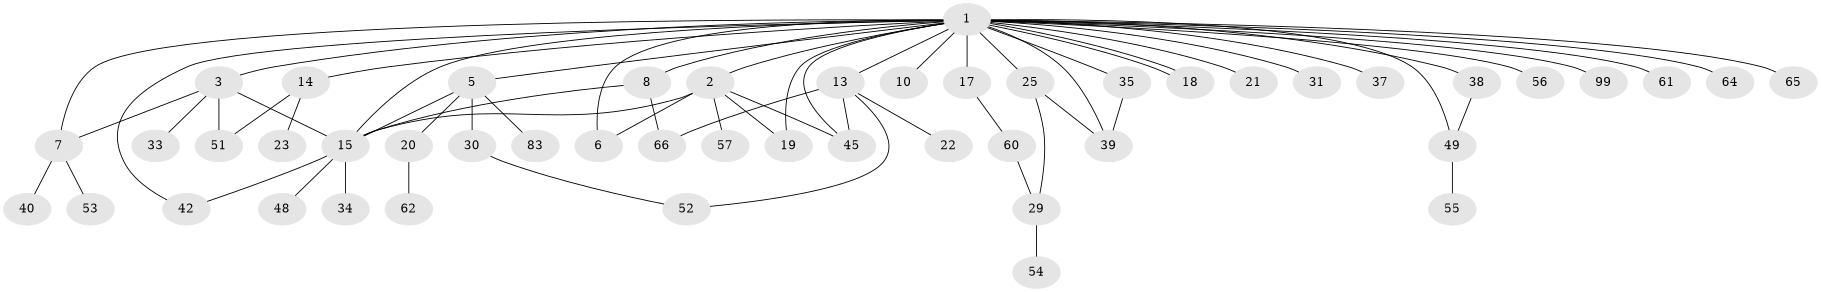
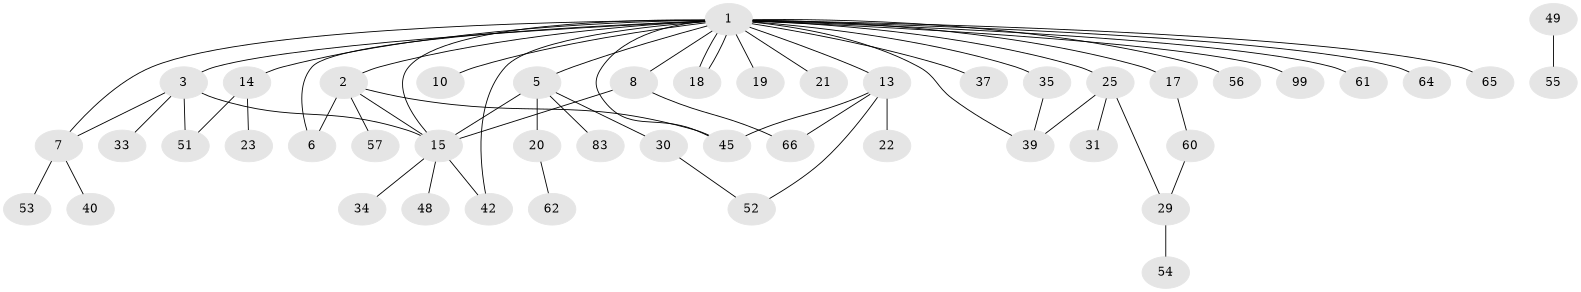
edge "1" -- "49": removed
edge "1" -- "31": now "25" -- "31"
node "38": removed
edge "2" -- "19": removed
